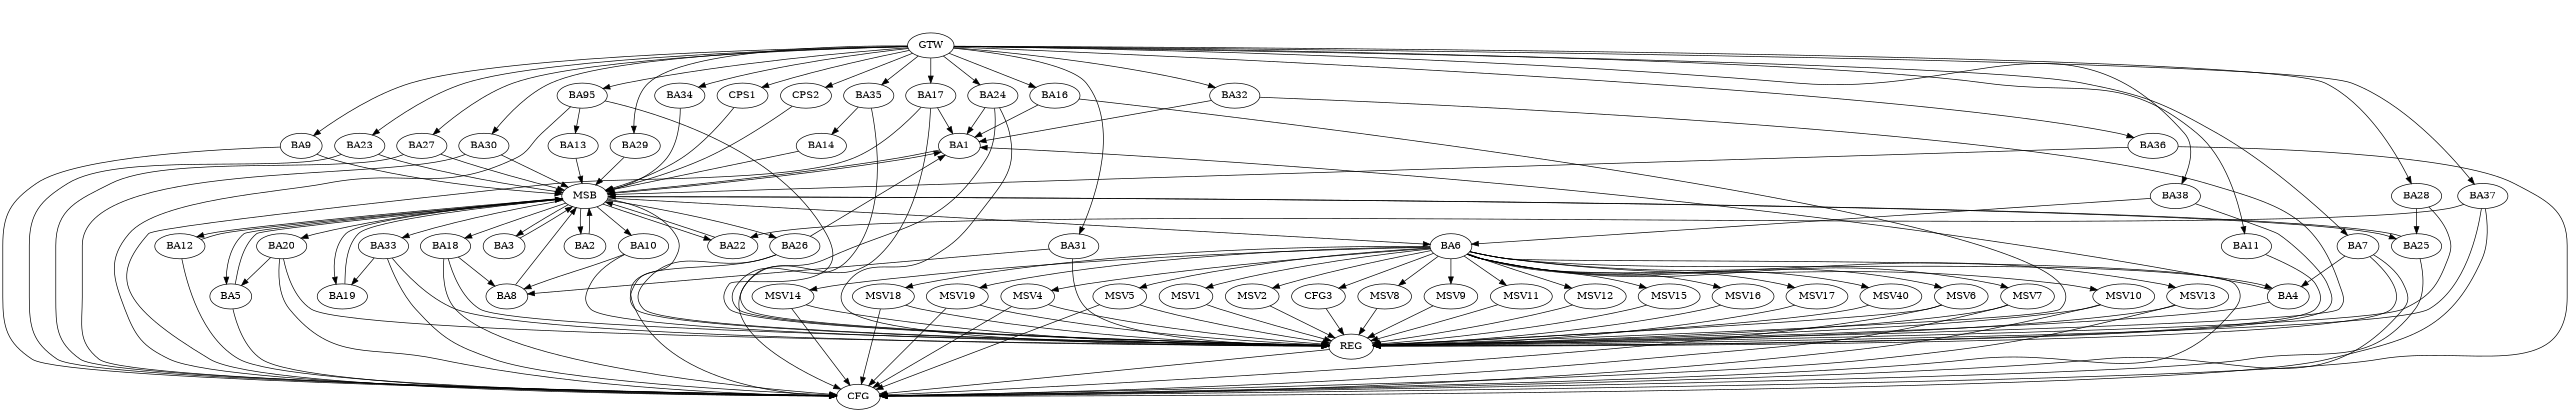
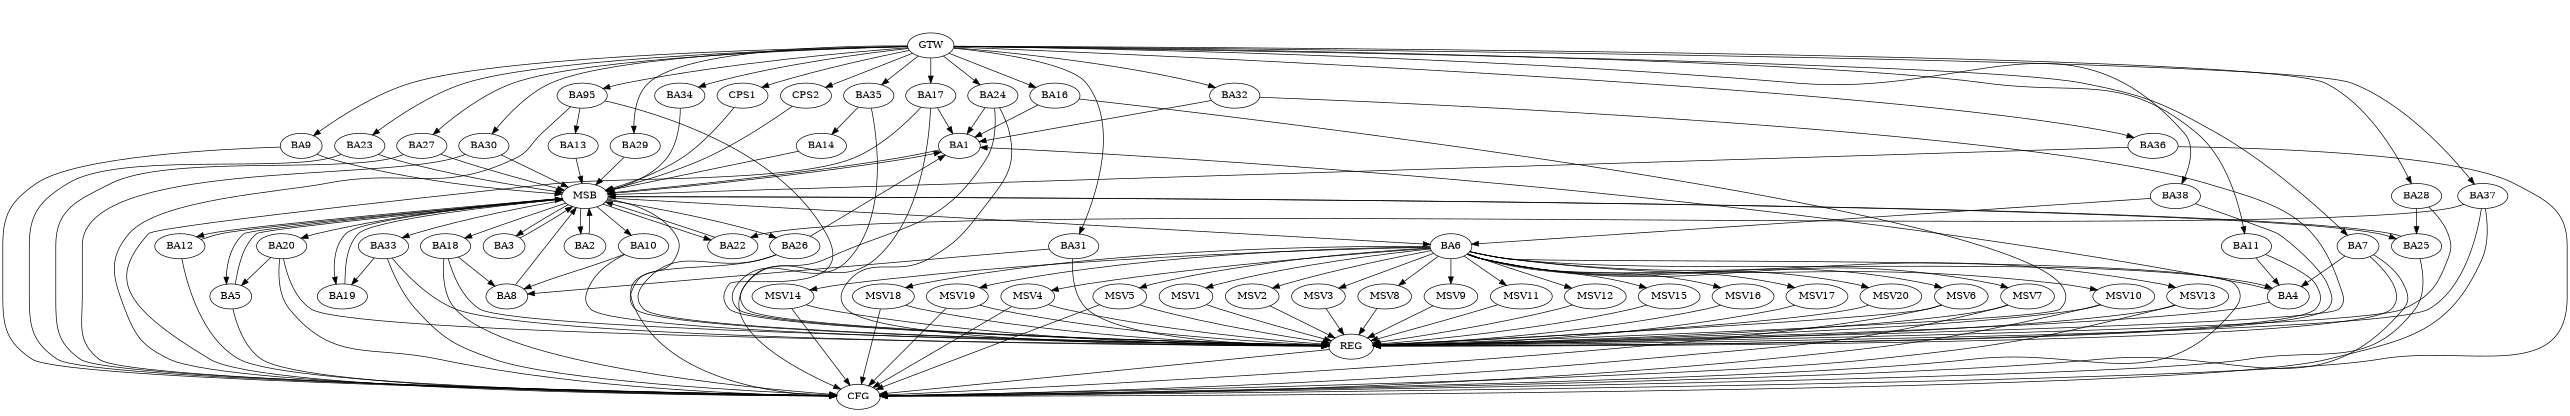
edge "BA11" -> "BA4": added
node "CFG3": label "CFG3" -> "MSV3"
node "MSV40": label "MSV40" -> "MSV20"
